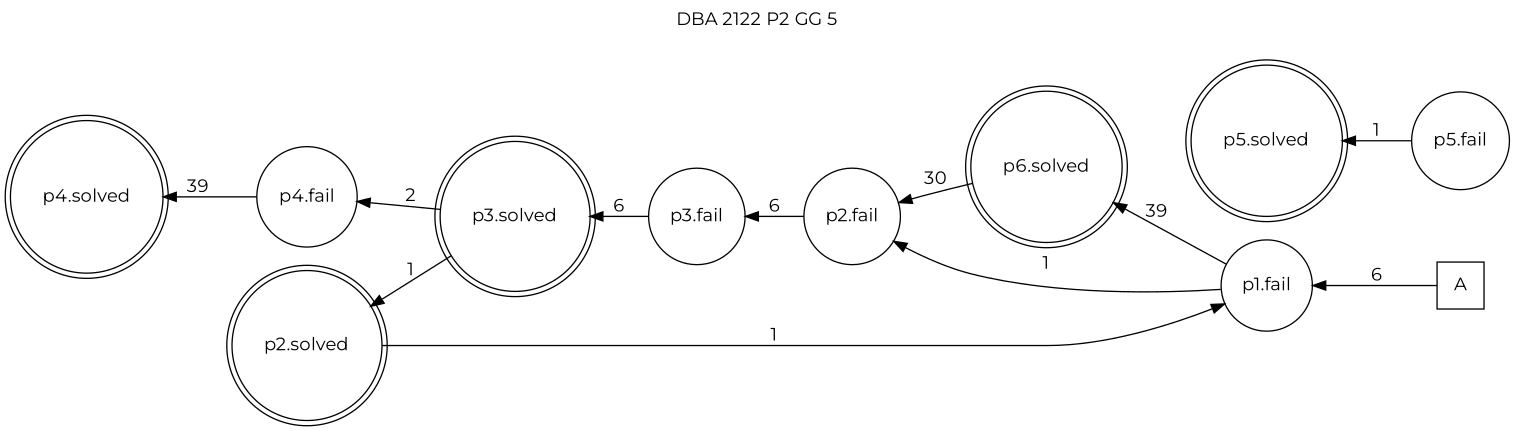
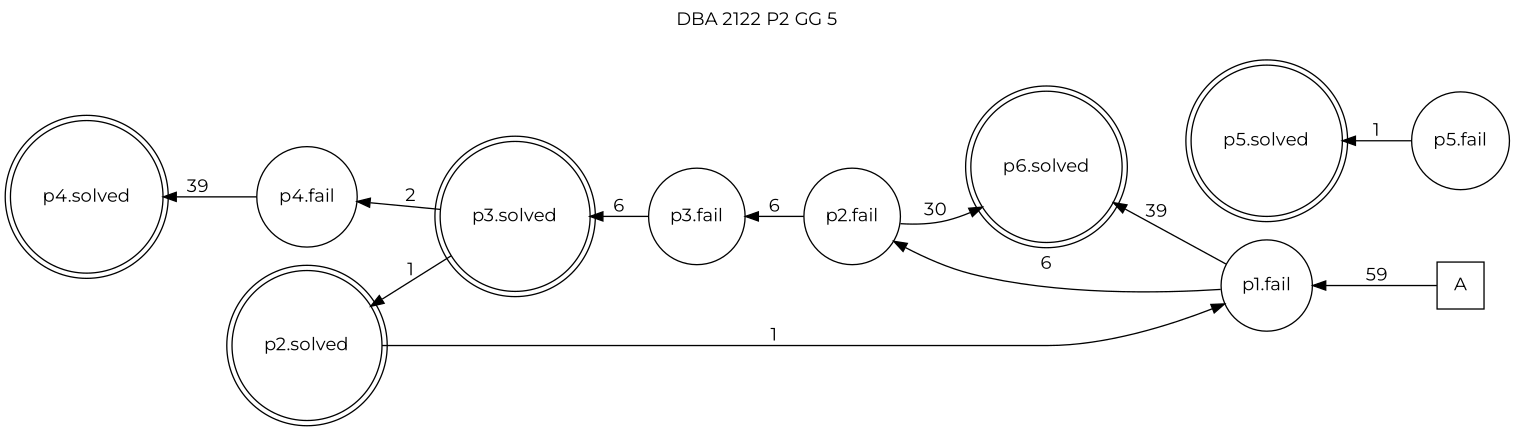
edge "p6.solved" -> "p2.fail": reversed
edge "p1.fail" -> "p2.fail": label "1" -> "6"
edge "A" -> "p1.fail": label "6" -> "59"
